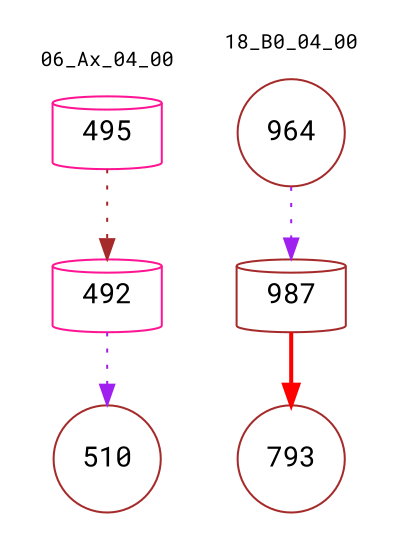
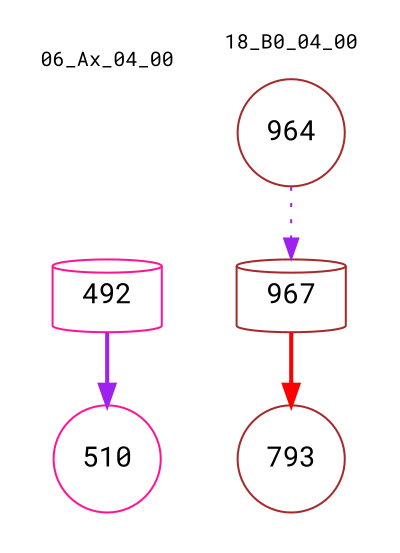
node "495": removed
node "987": label "987" -> "967"
edge "492" -> "510": style dotted -> bold
node "510": color brown -> deeppink
